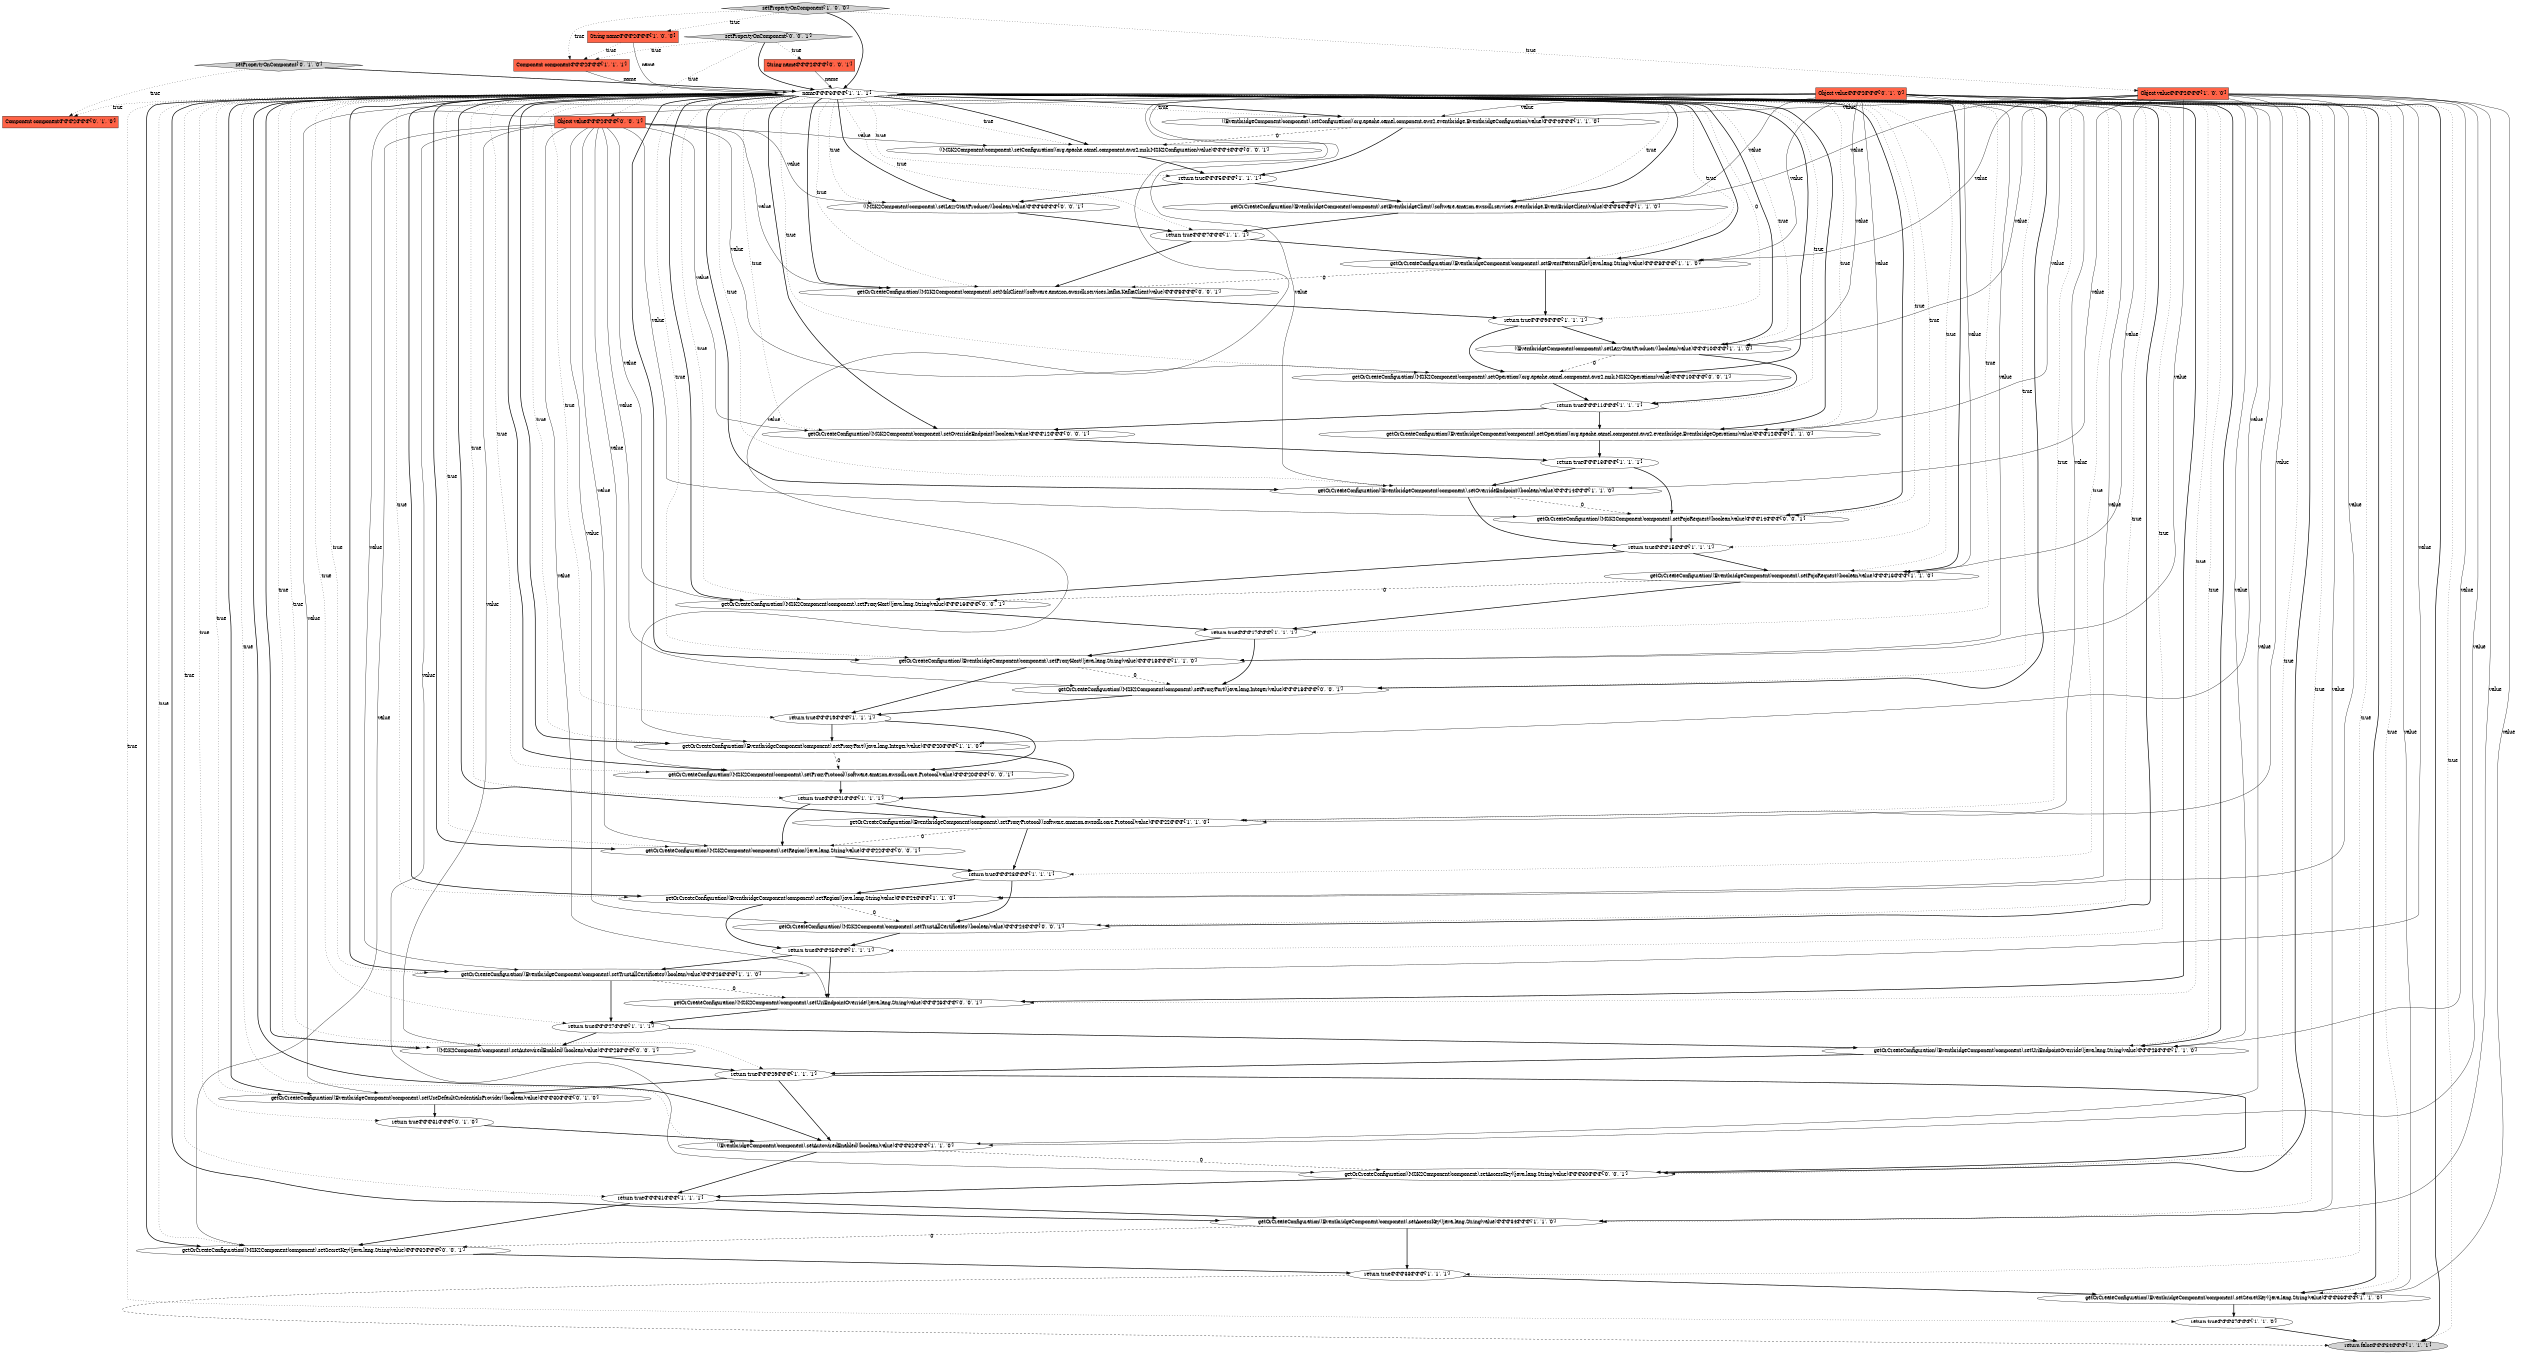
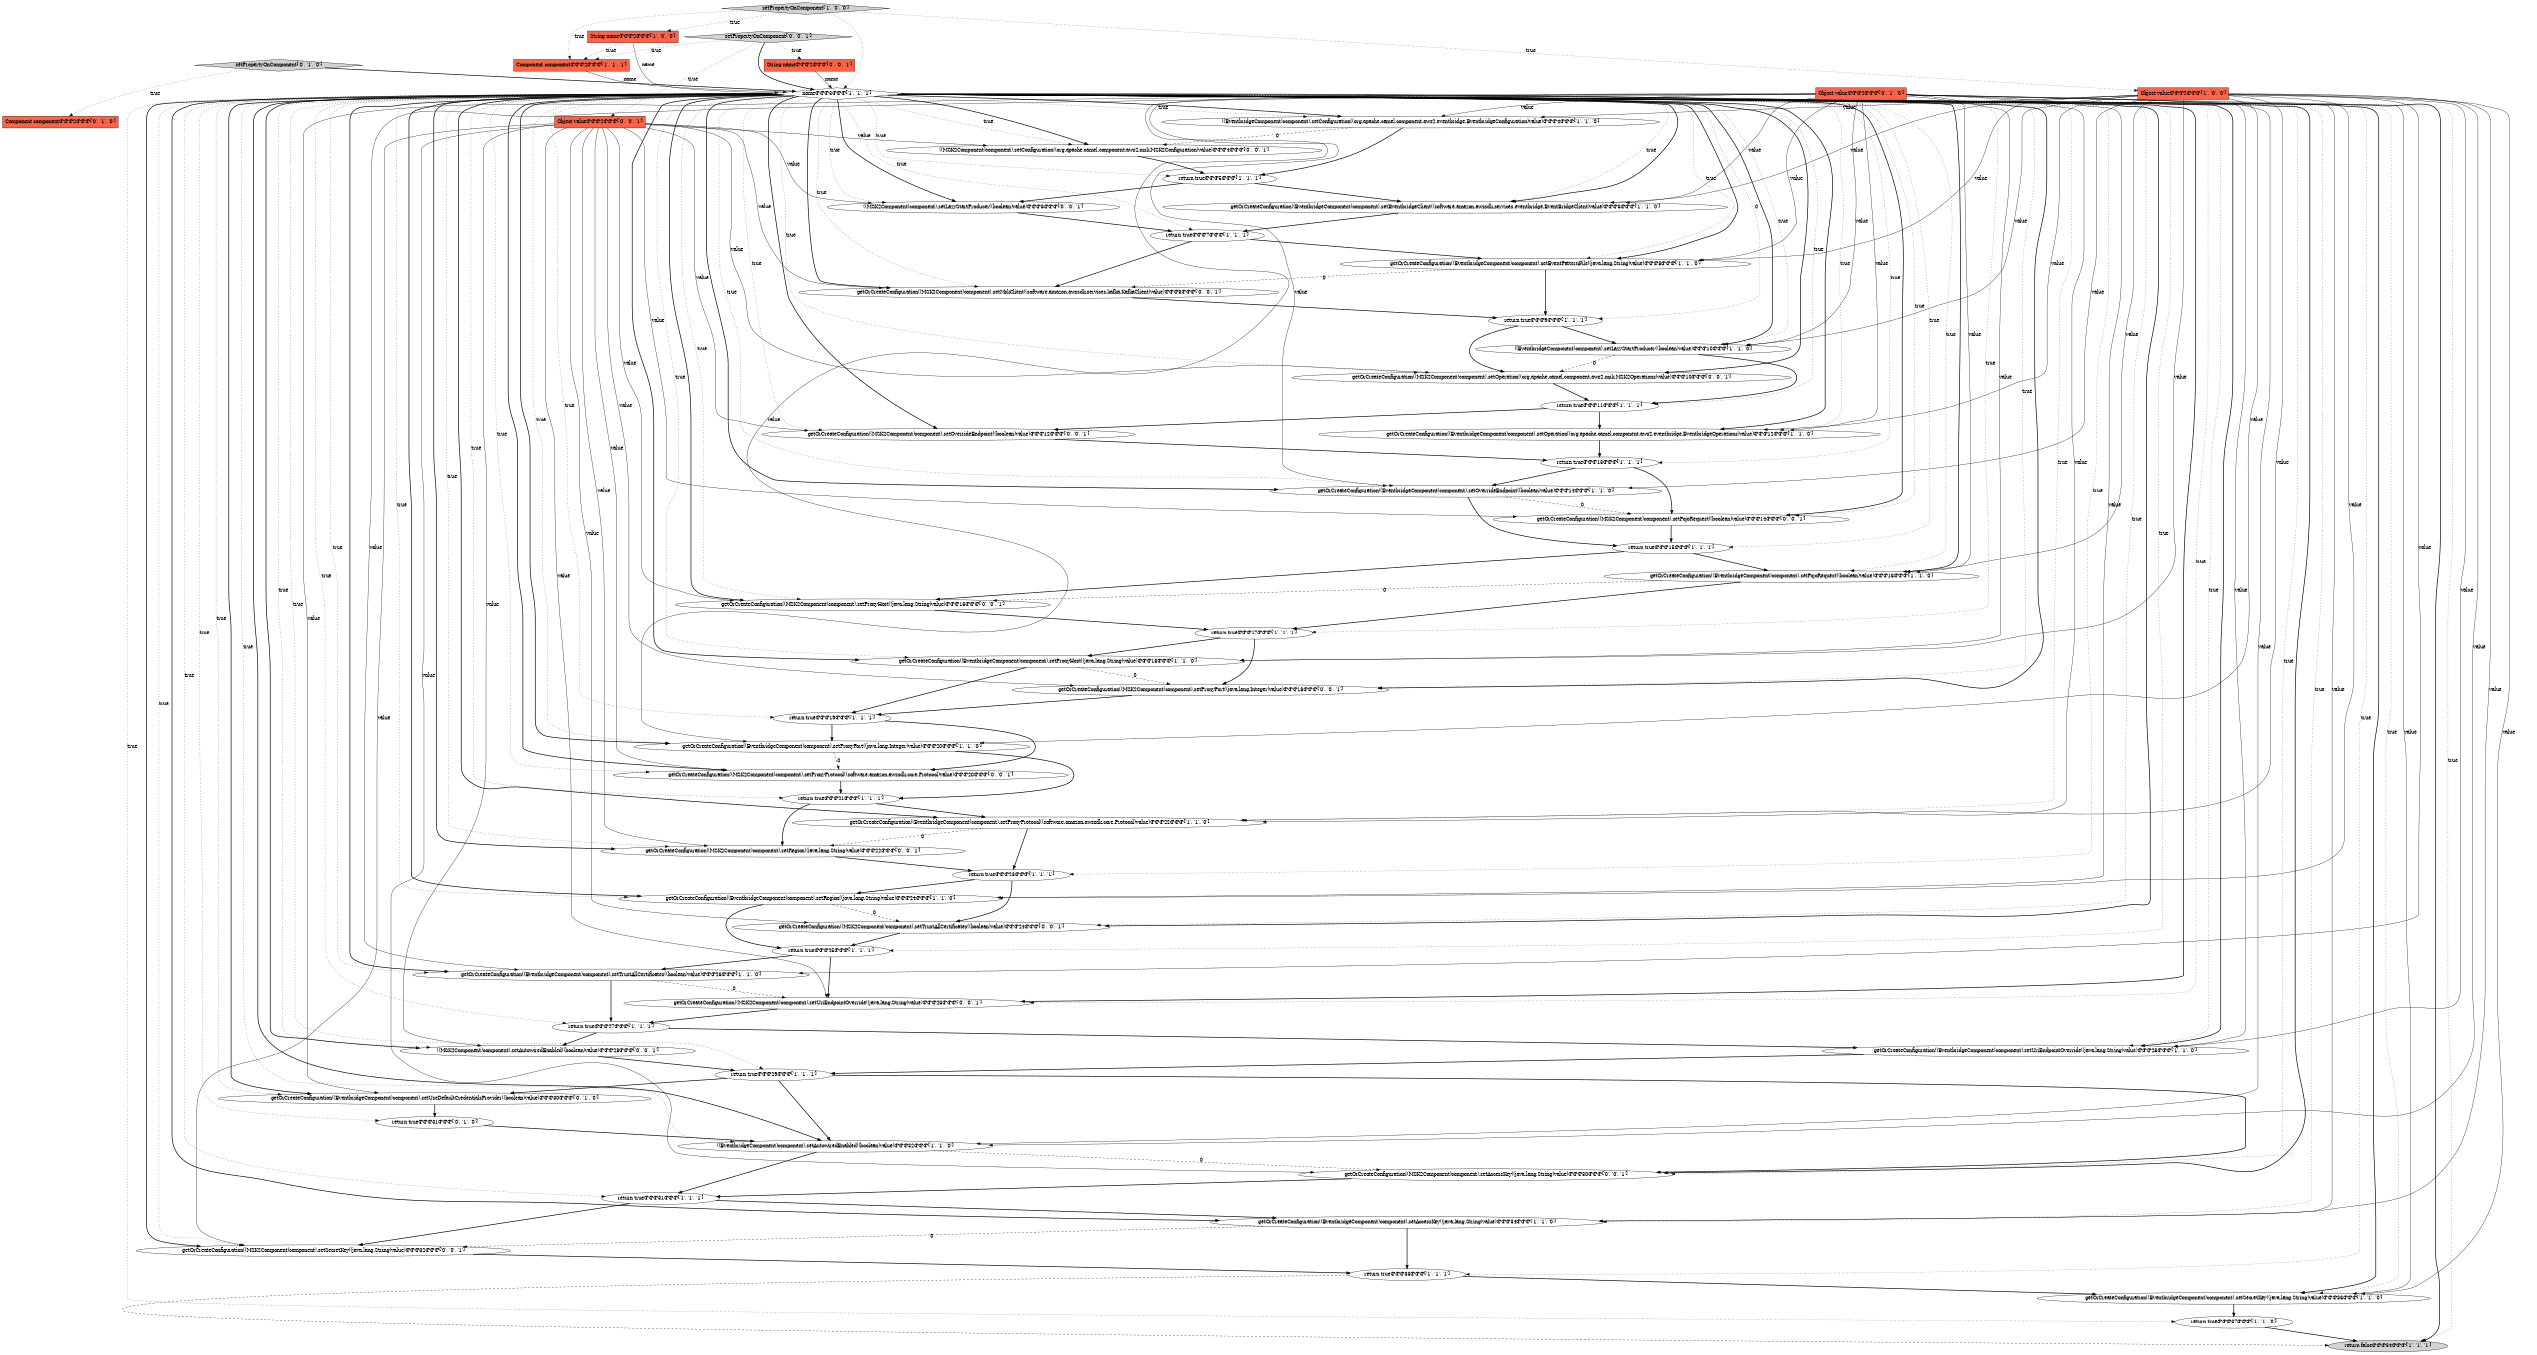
edge "setPropertyOnComponent['1', '0', '0']" -> "name@@@3@@@['1', '1', '1']": style bold -> dotted
edge "name@@@3@@@['1', '1', '1']" -> "Component component@@@2@@@['0', '1', '0']": now "name@@@3@@@['1', '1', '1']" -> "return true@@@13@@@['1', '1', '1']"
